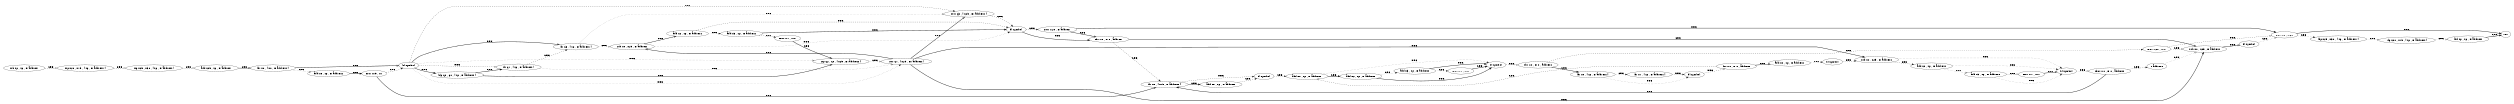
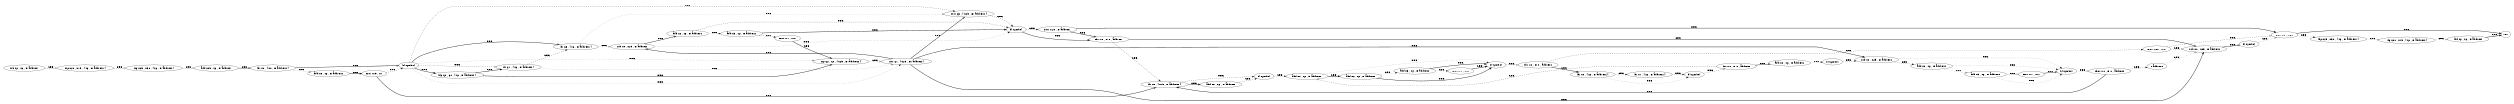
edge "ldp q2 , q0 , [ sp , # address ]" -> "stp q2 , q0 , [ x29 , #- address ]": label "CFG" -> "DFG"
